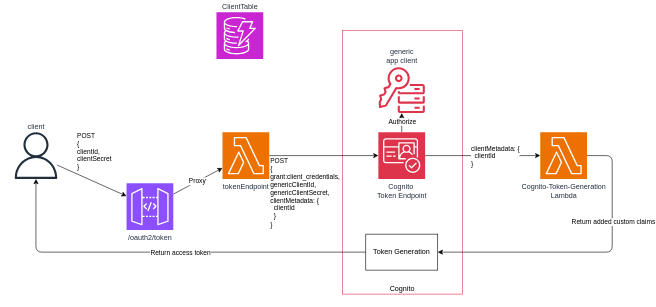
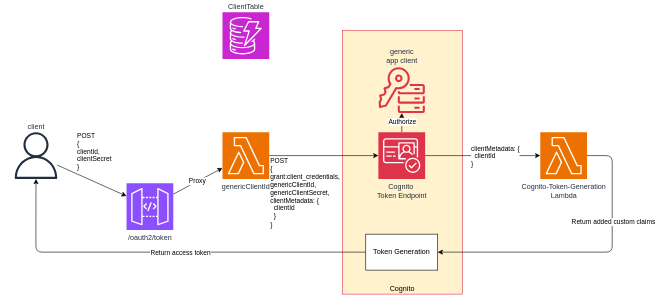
node "ClientTable": moved (240, 36) -> (246, 36)
node "tokenEndpoint": label "tokenEndpoint" -> "genericClientId"
node "Cognito": fillcolor #ffffff -> #fff2cc
